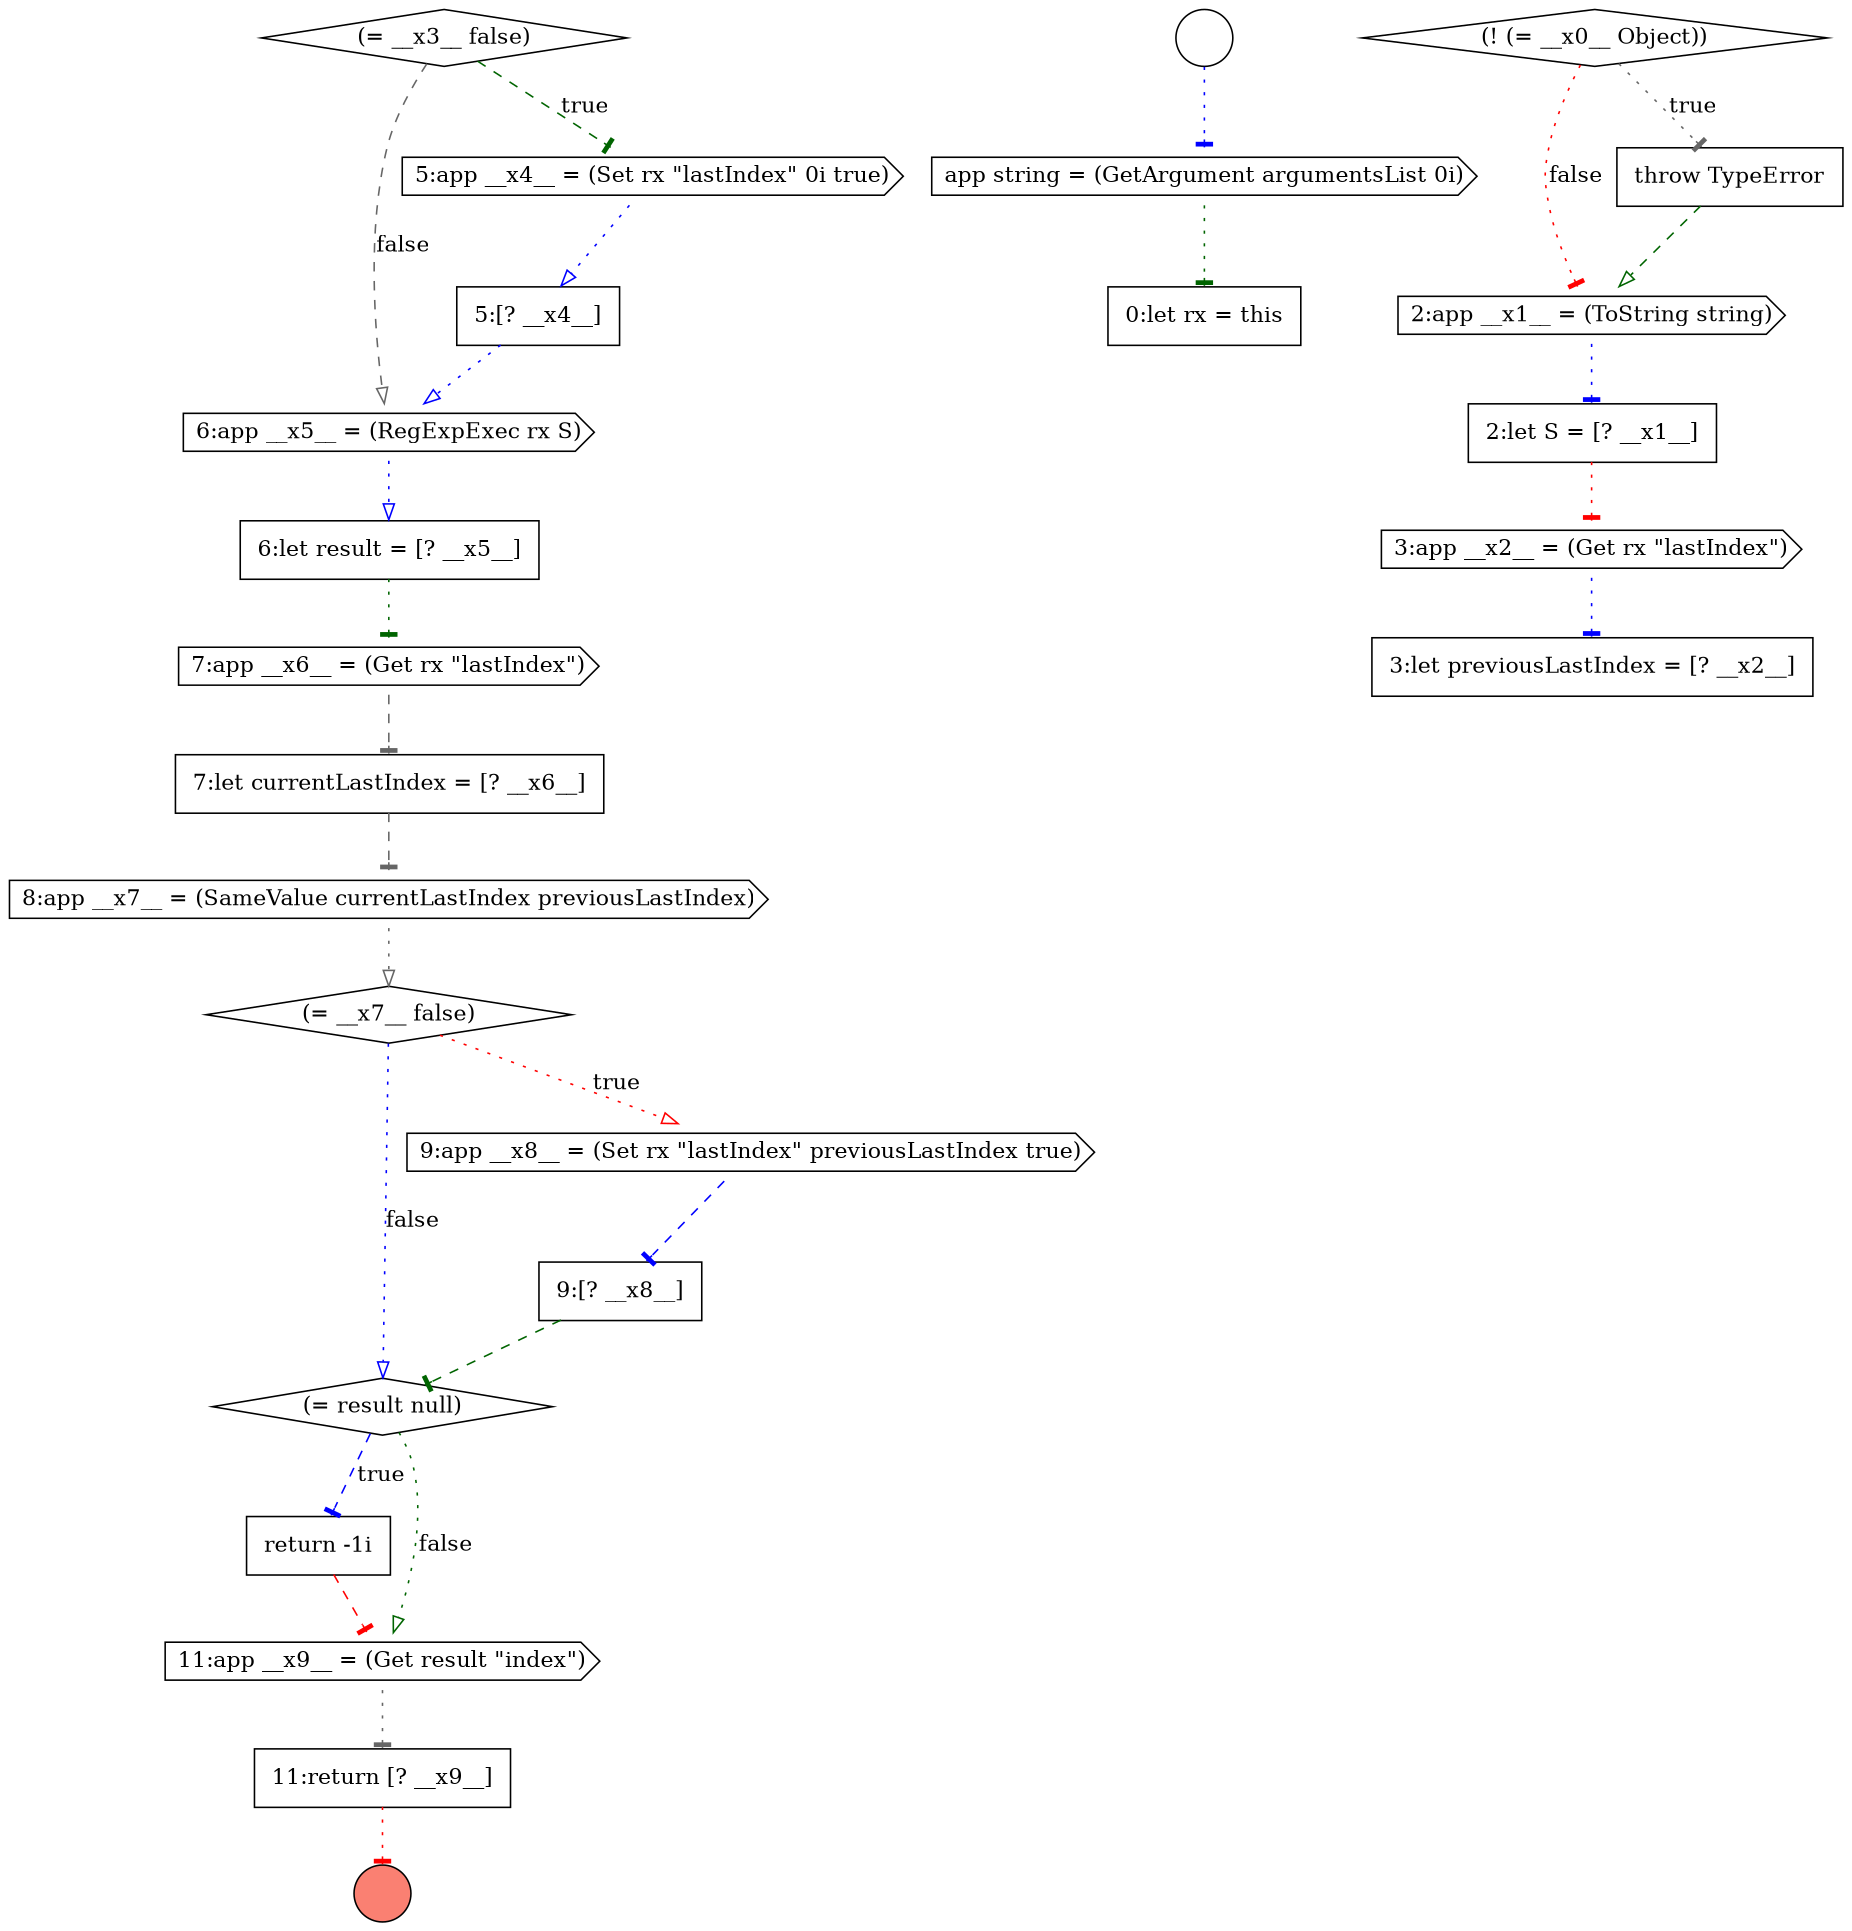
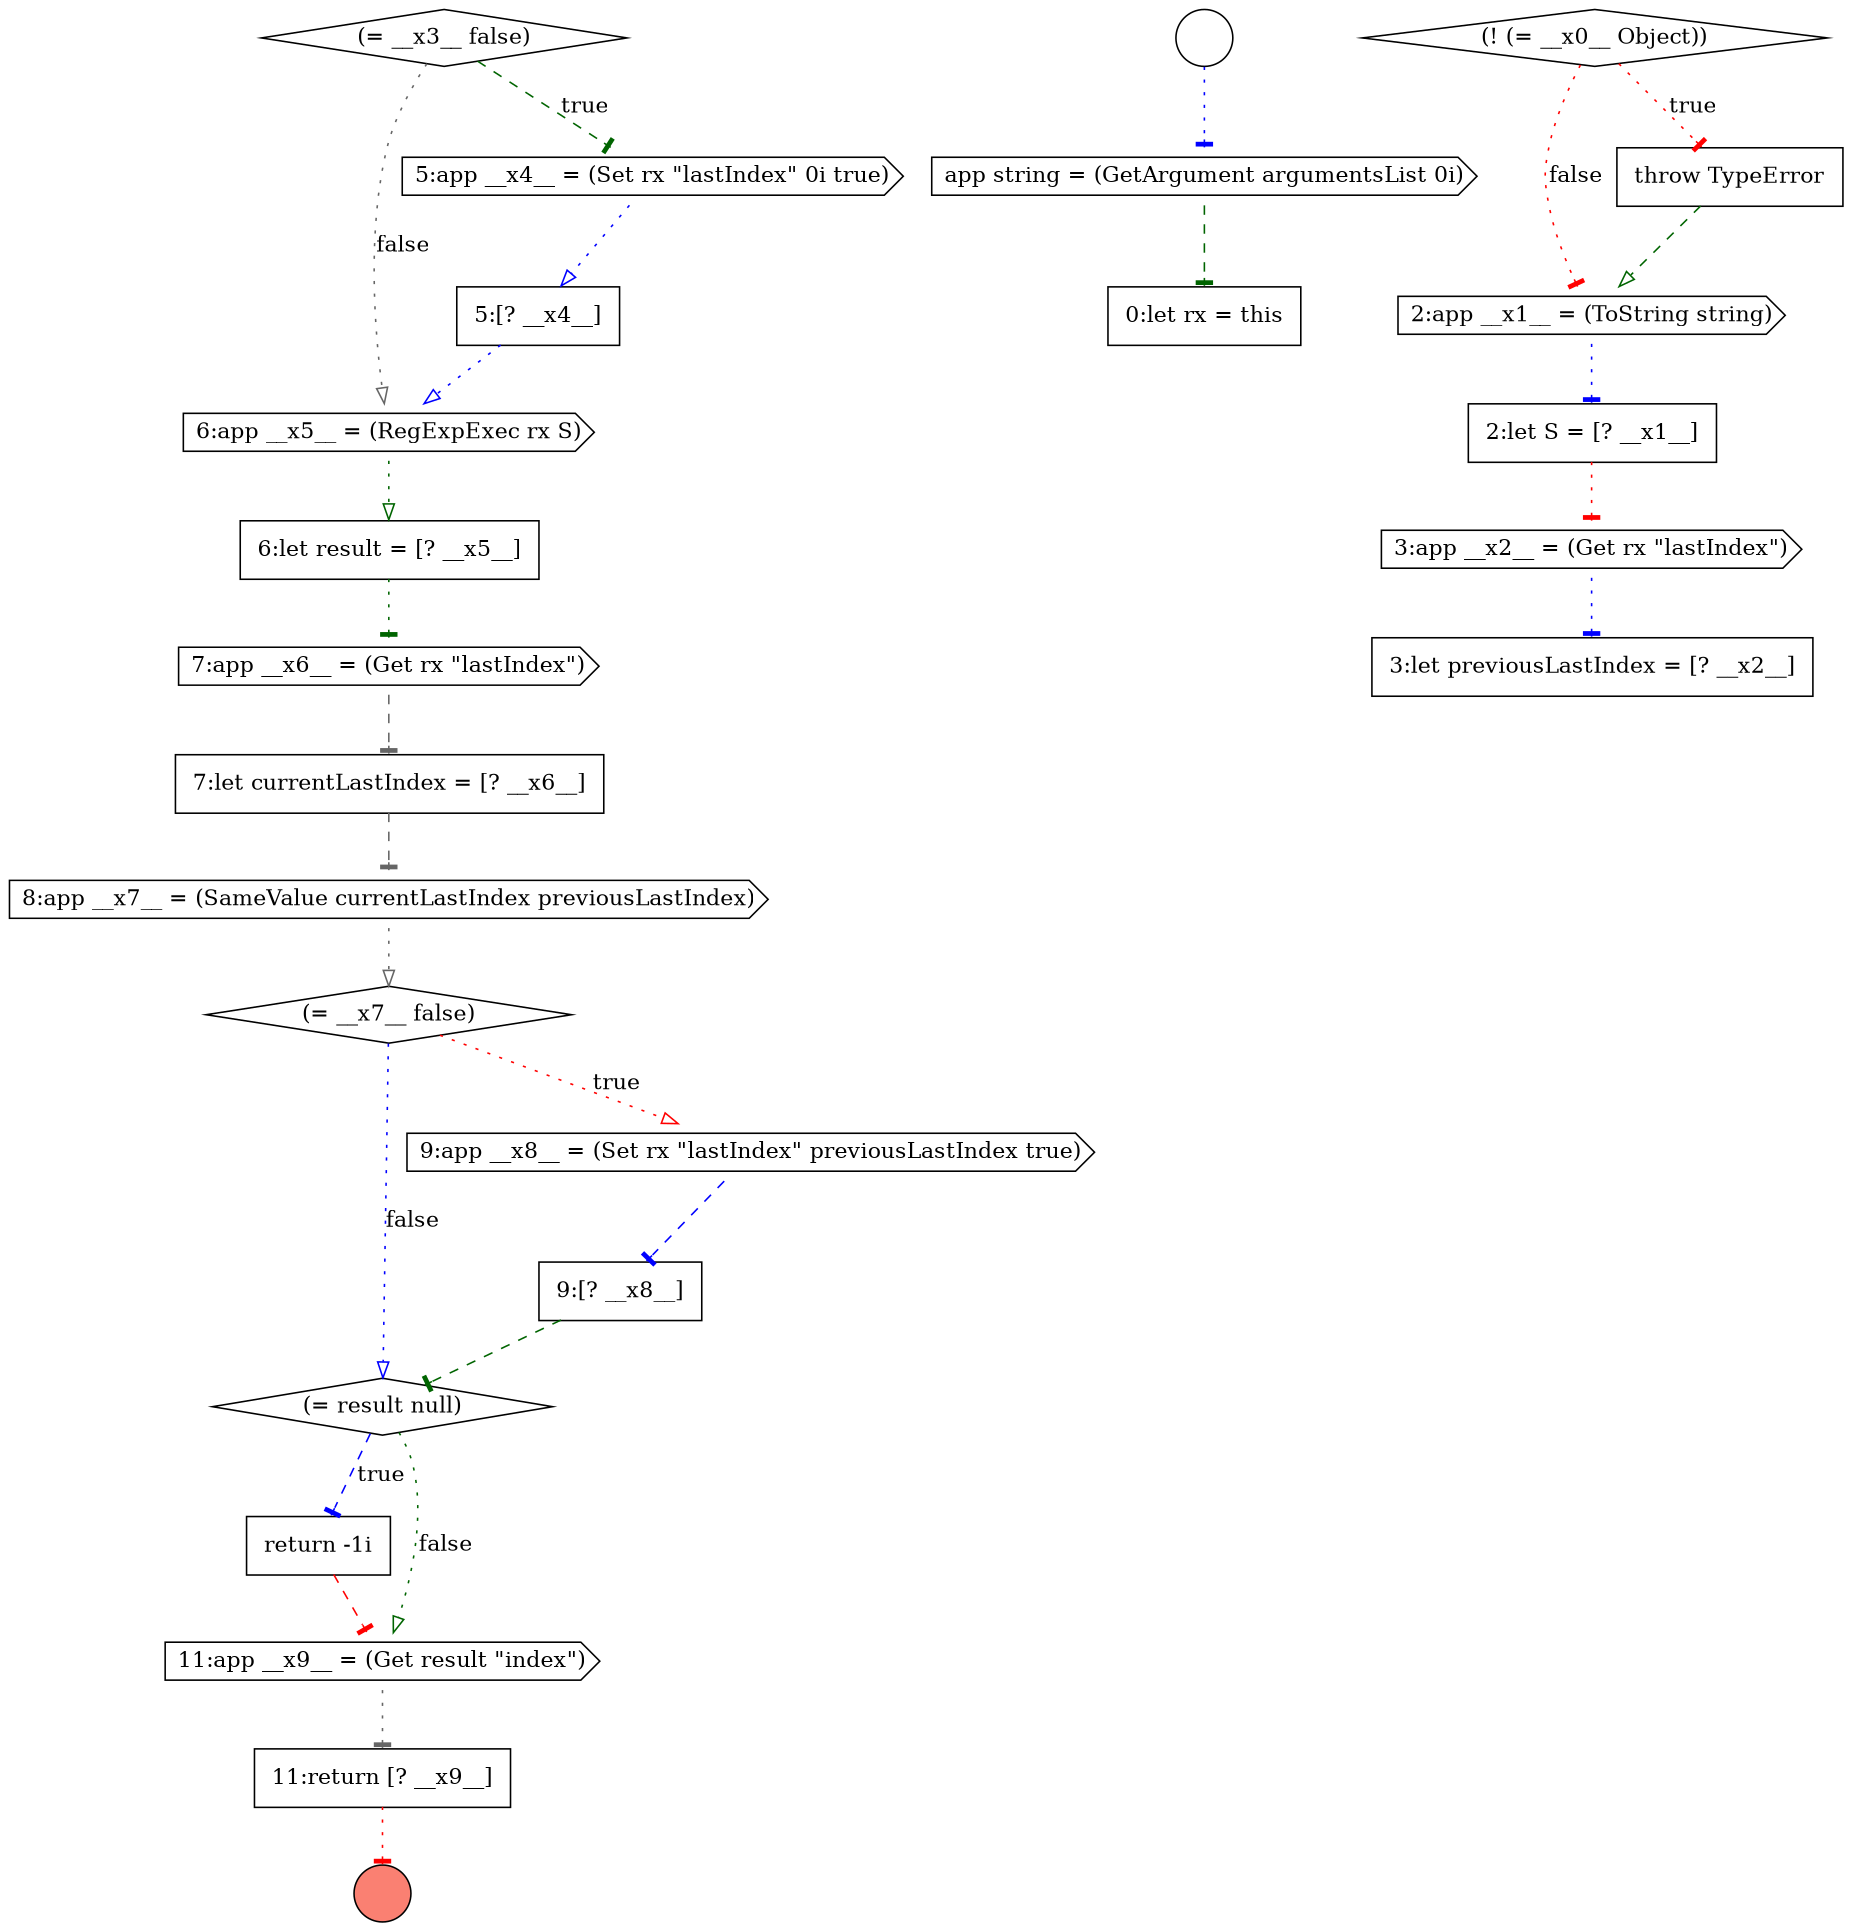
edge "(! (= __x0__ Object))" -> "throw TypeError": color gray40 -> red
edge "(= __x3__ false)" -> "6:app __x5__ = (RegExpExec rx S)": style dashed -> dotted
edge "app string = (GetArgument argumentsList 0i)" -> "0:let rx = this": style dotted -> dashed
edge "6:app __x5__ = (RegExpExec rx S)" -> "6:let result = [? __x5__]": color blue -> darkgreen
